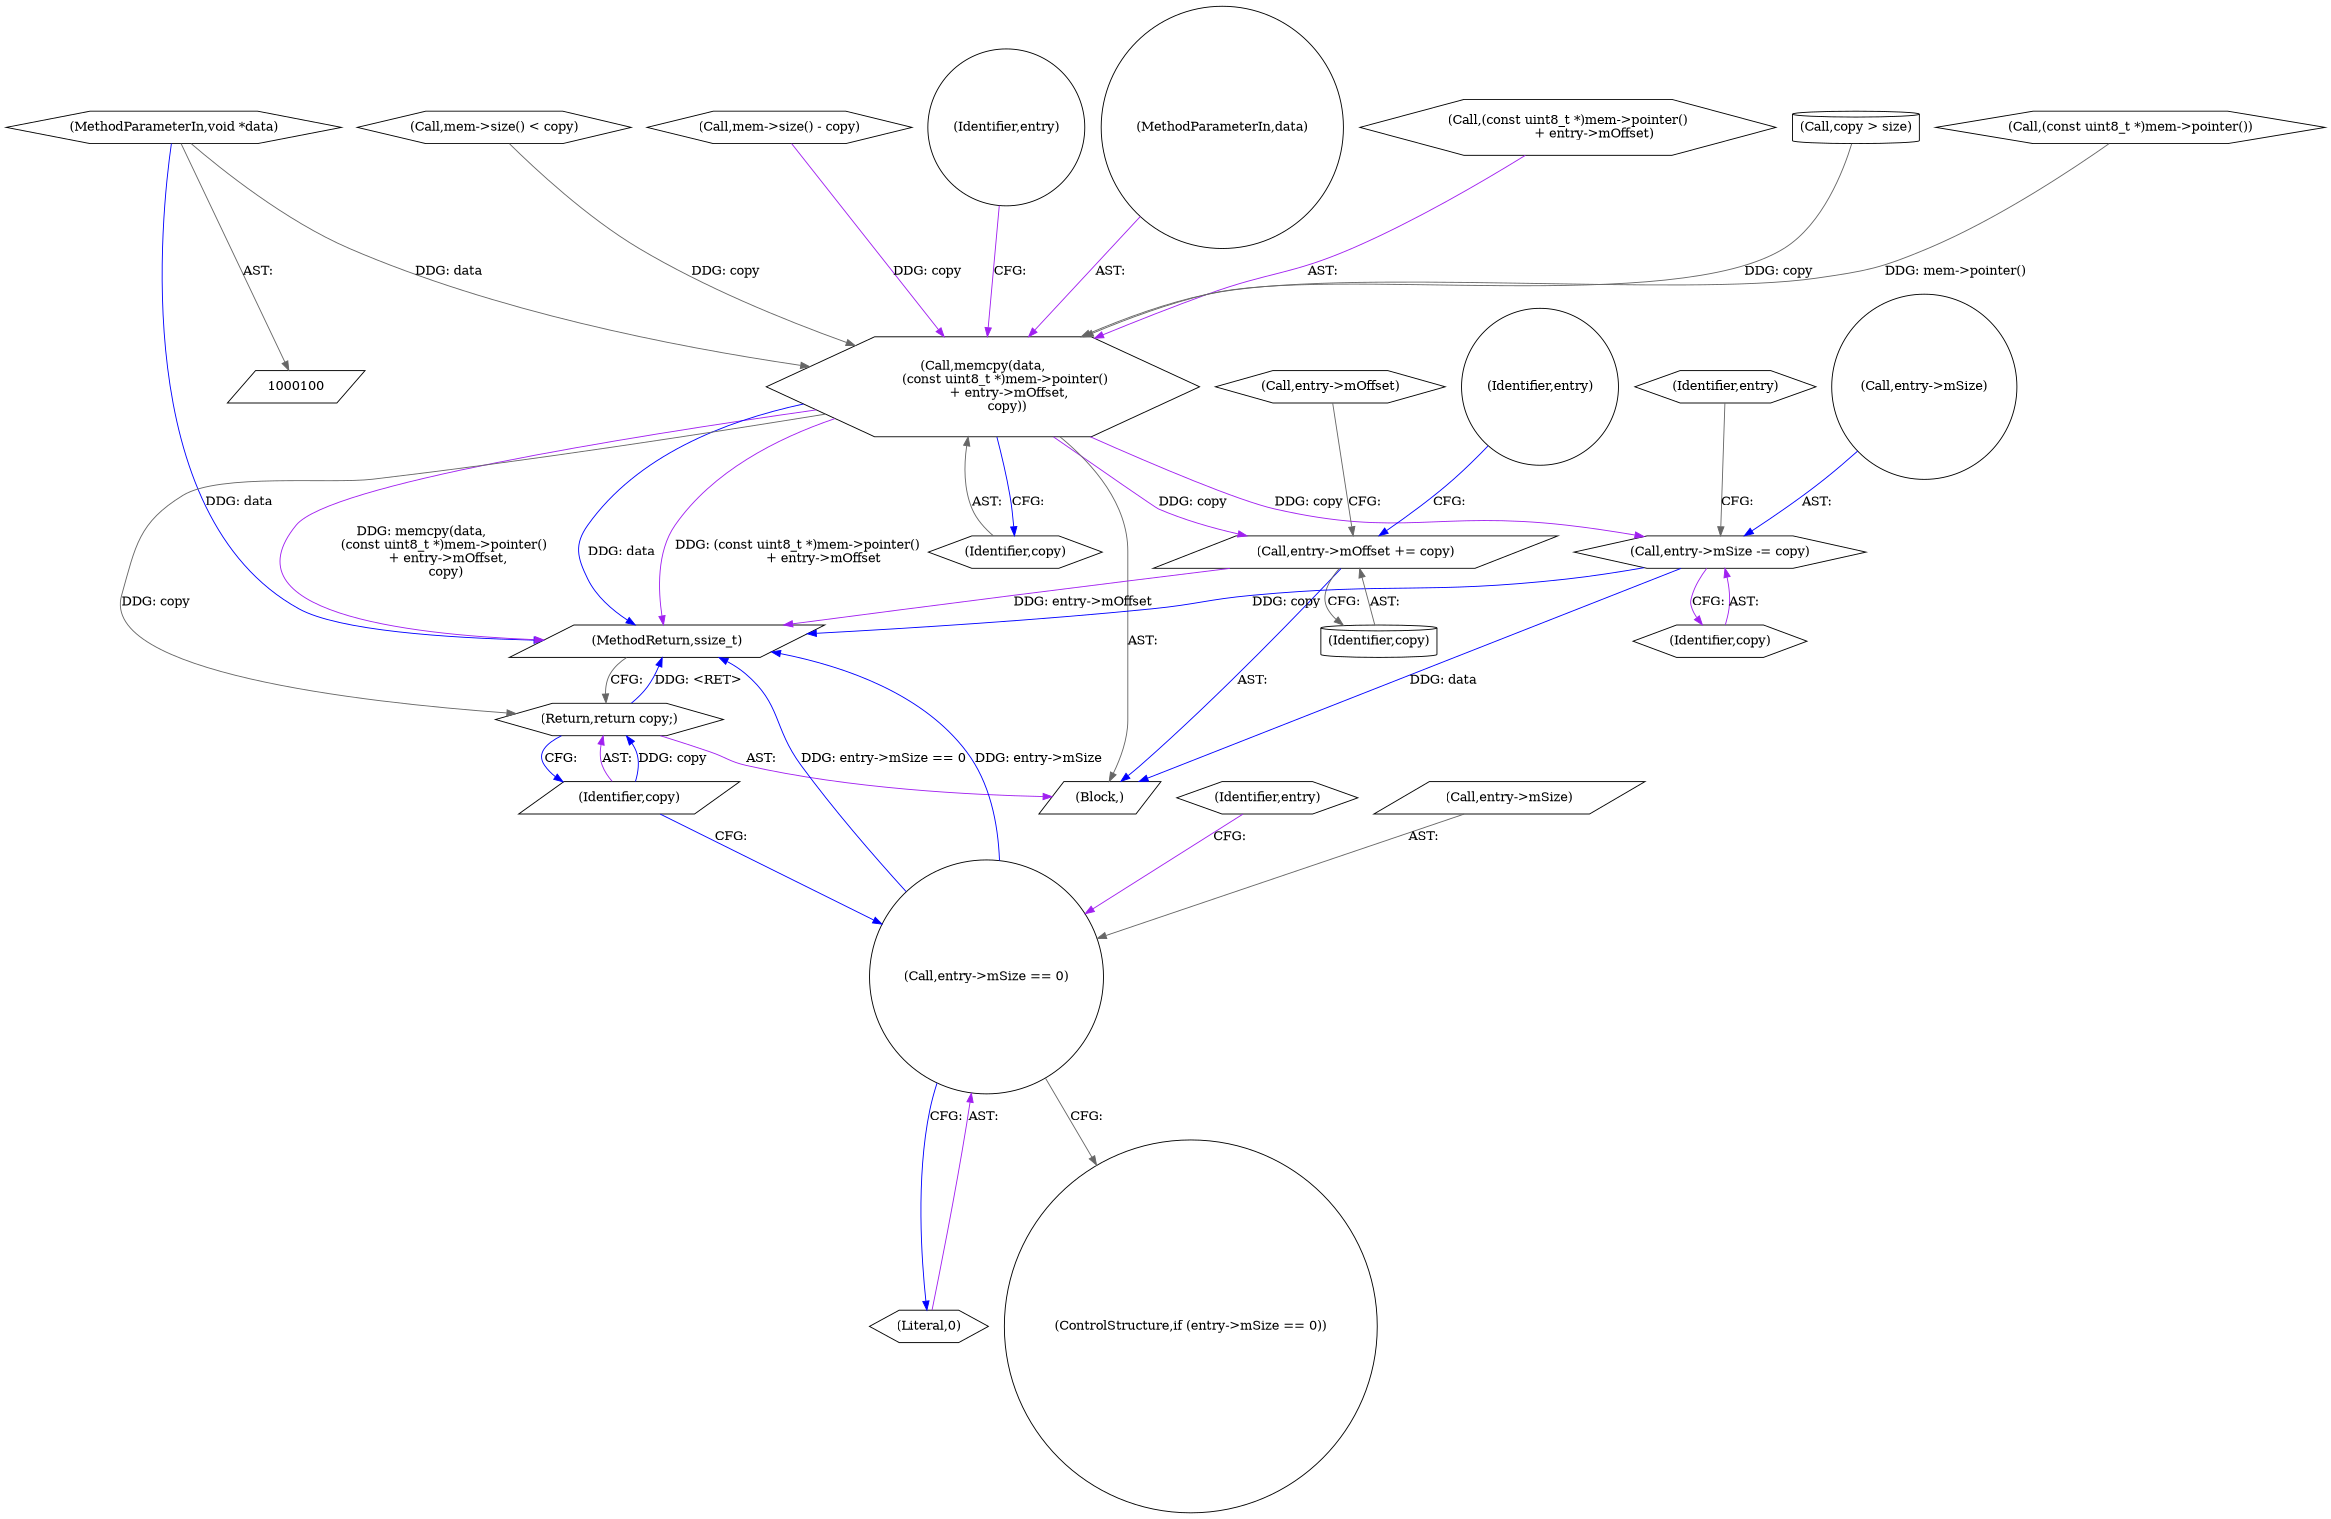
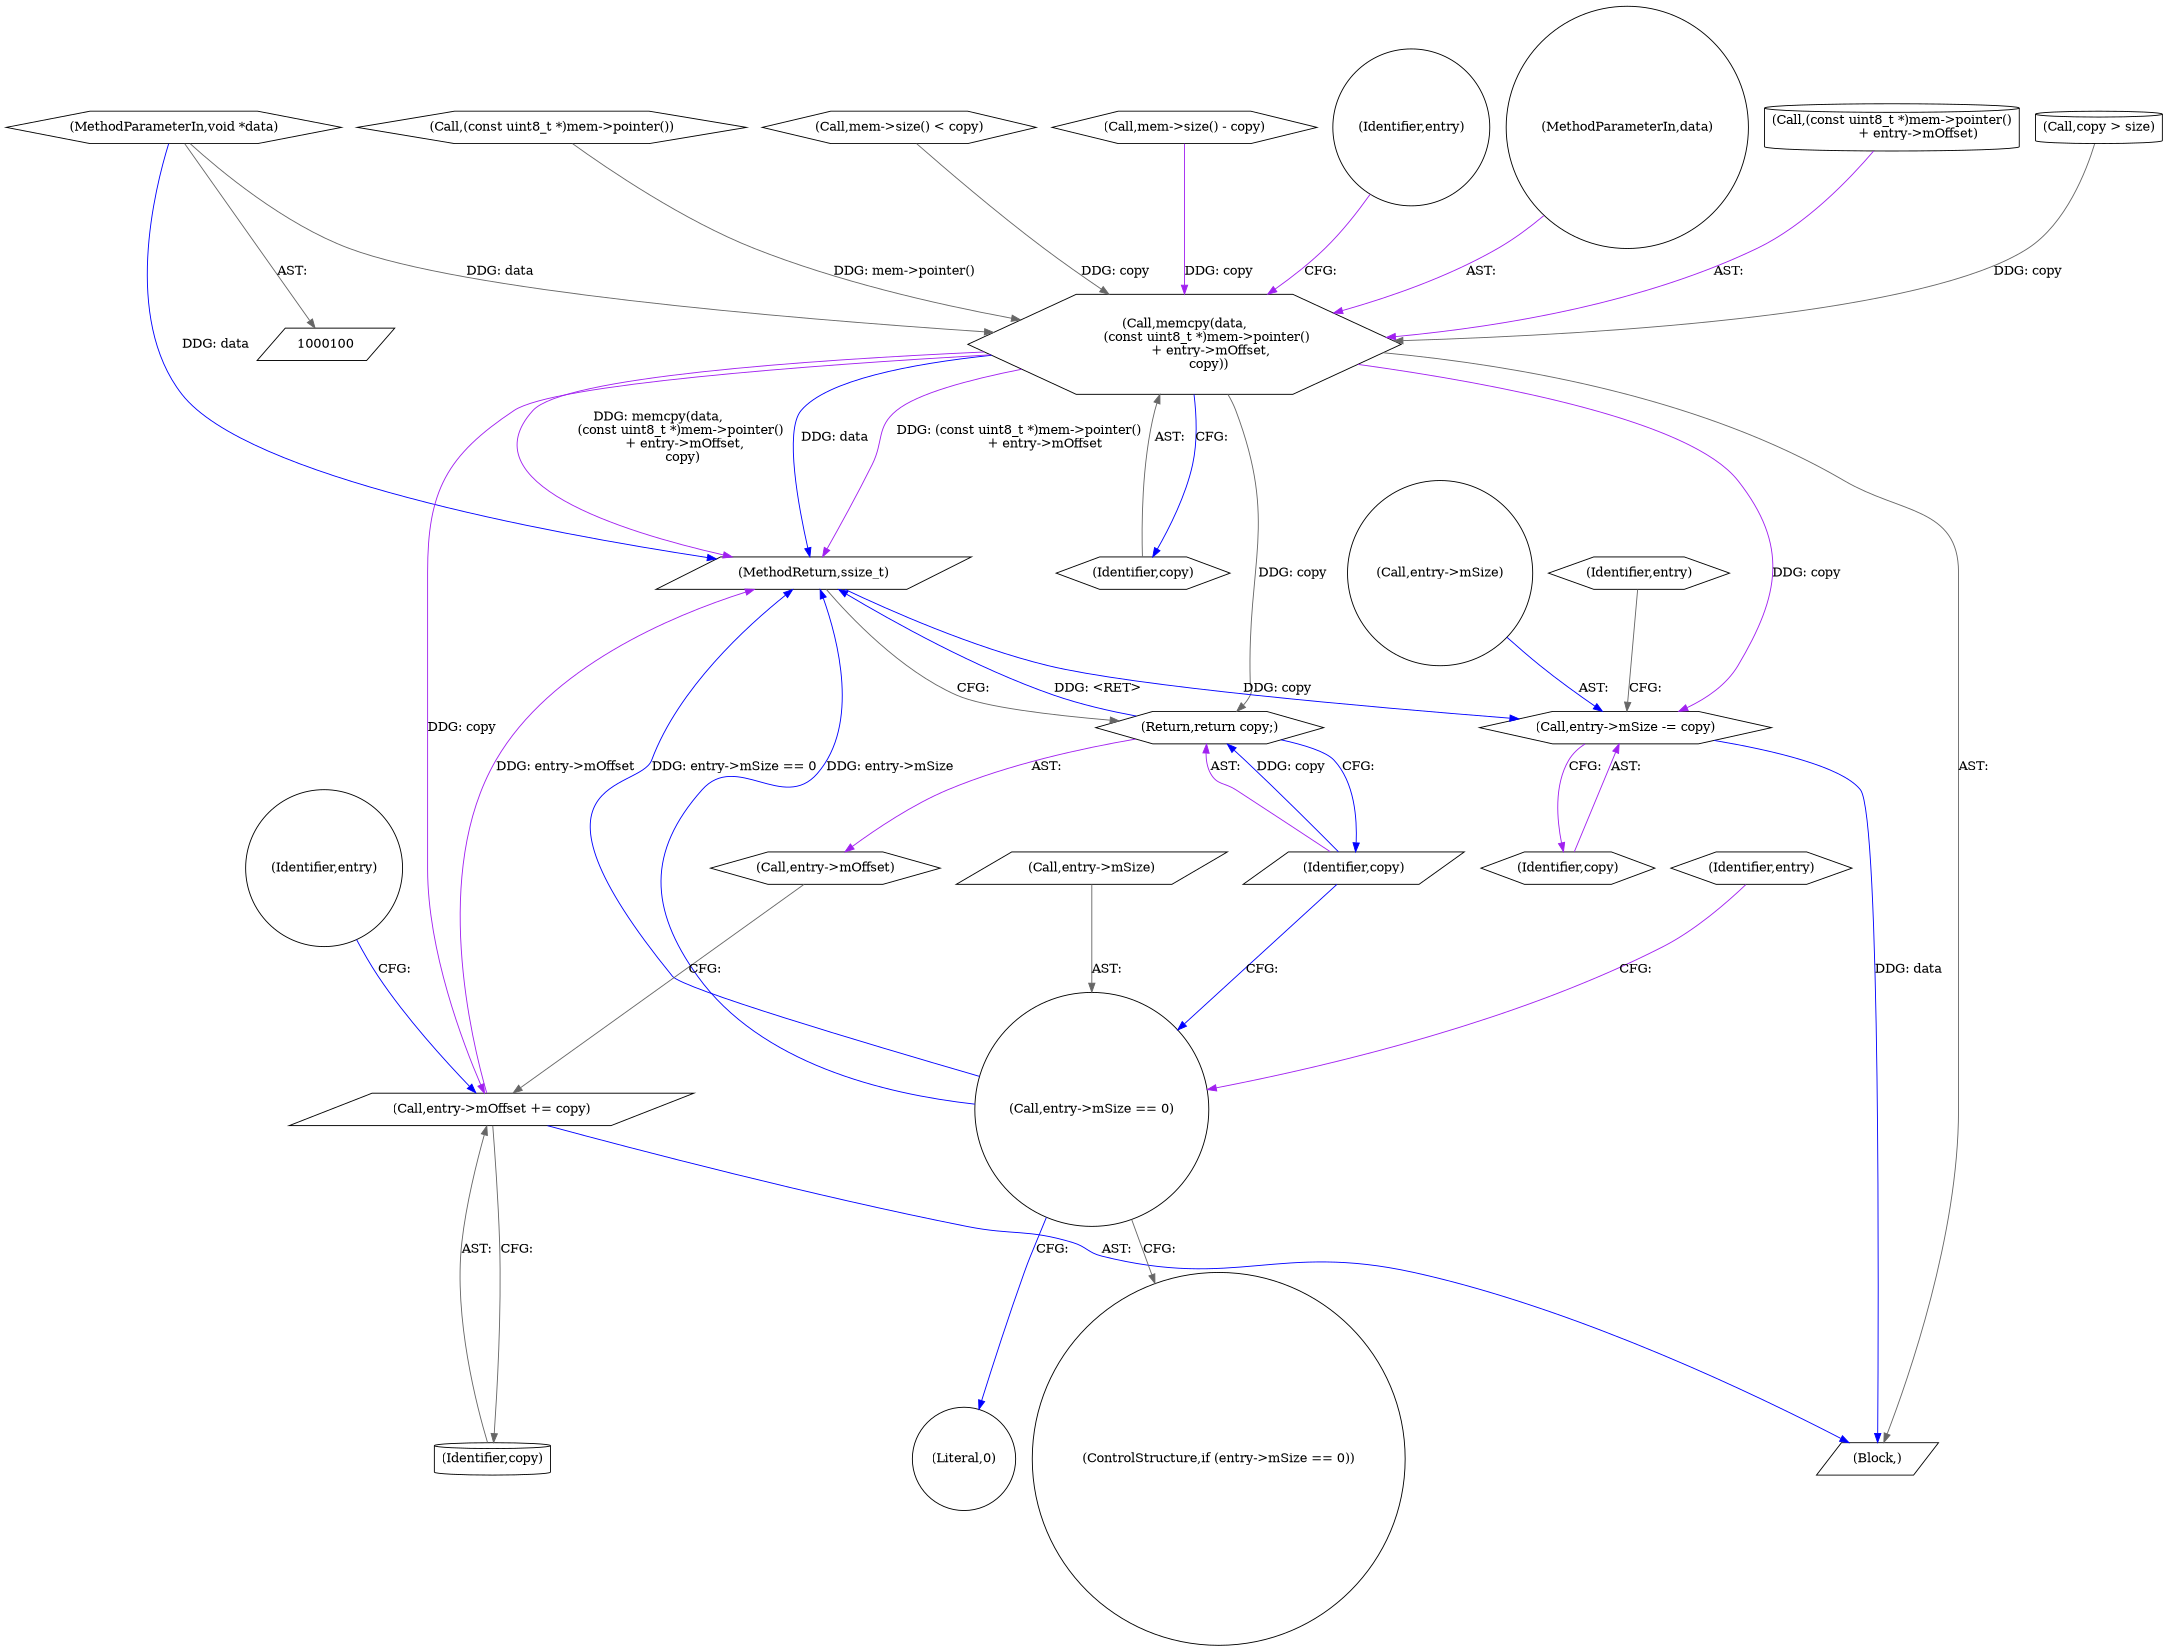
node "(Call,(const uint8_t *)mem->pointer() + entry->mOffset)": shape hexagon -> cylinder
edge "(Call,entry->mSize -= copy)" -> "(MethodReturn,ssize_t)": reversed
edge "(Return,return copy;)" -> "(Block,)": now "(Return,return copy;)" -> "(Call,entry->mOffset)"
edge "(Literal,0)" -> "(Call,entry->mSize == 0)": removed, label "AST:"
node "(Literal,0)": shape hexagon -> circle
